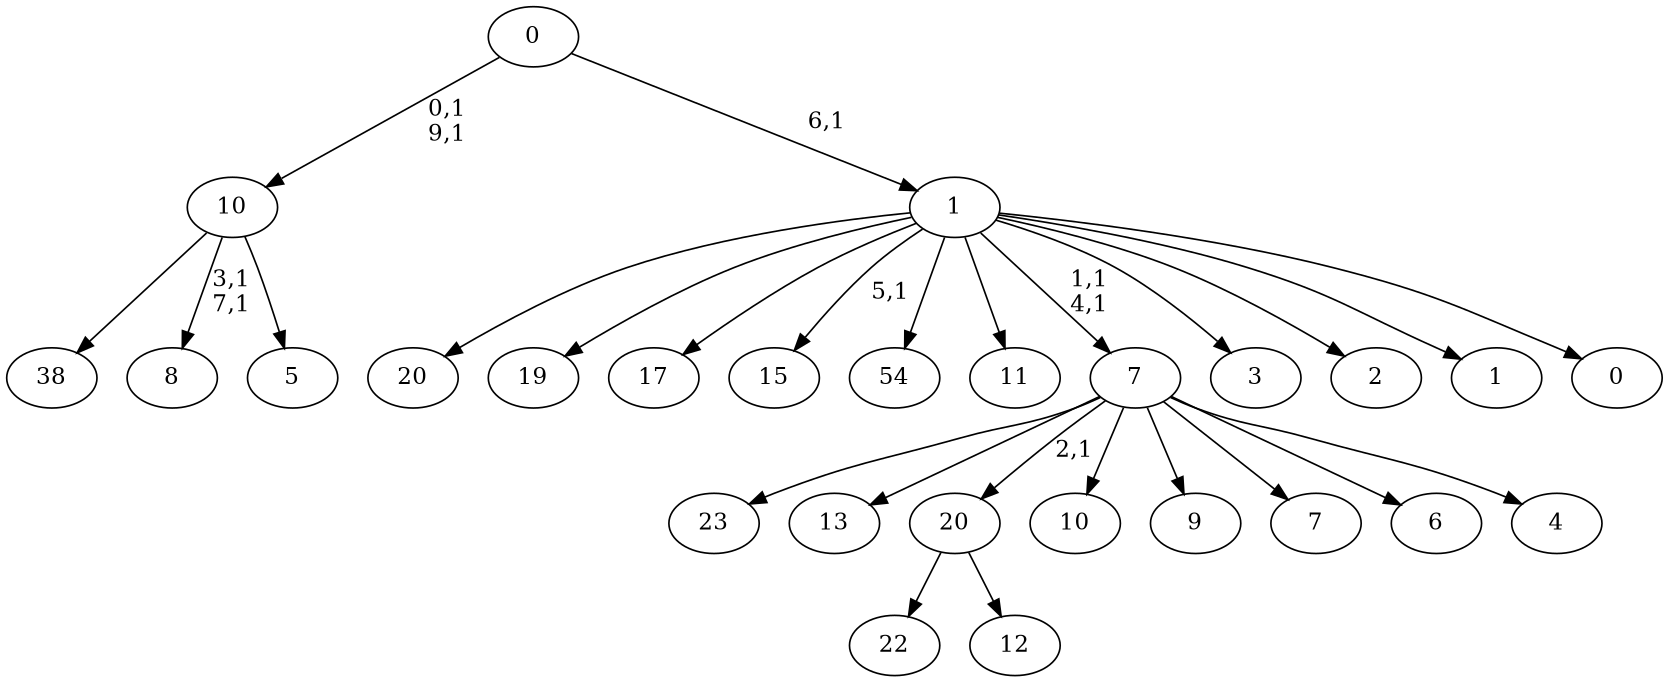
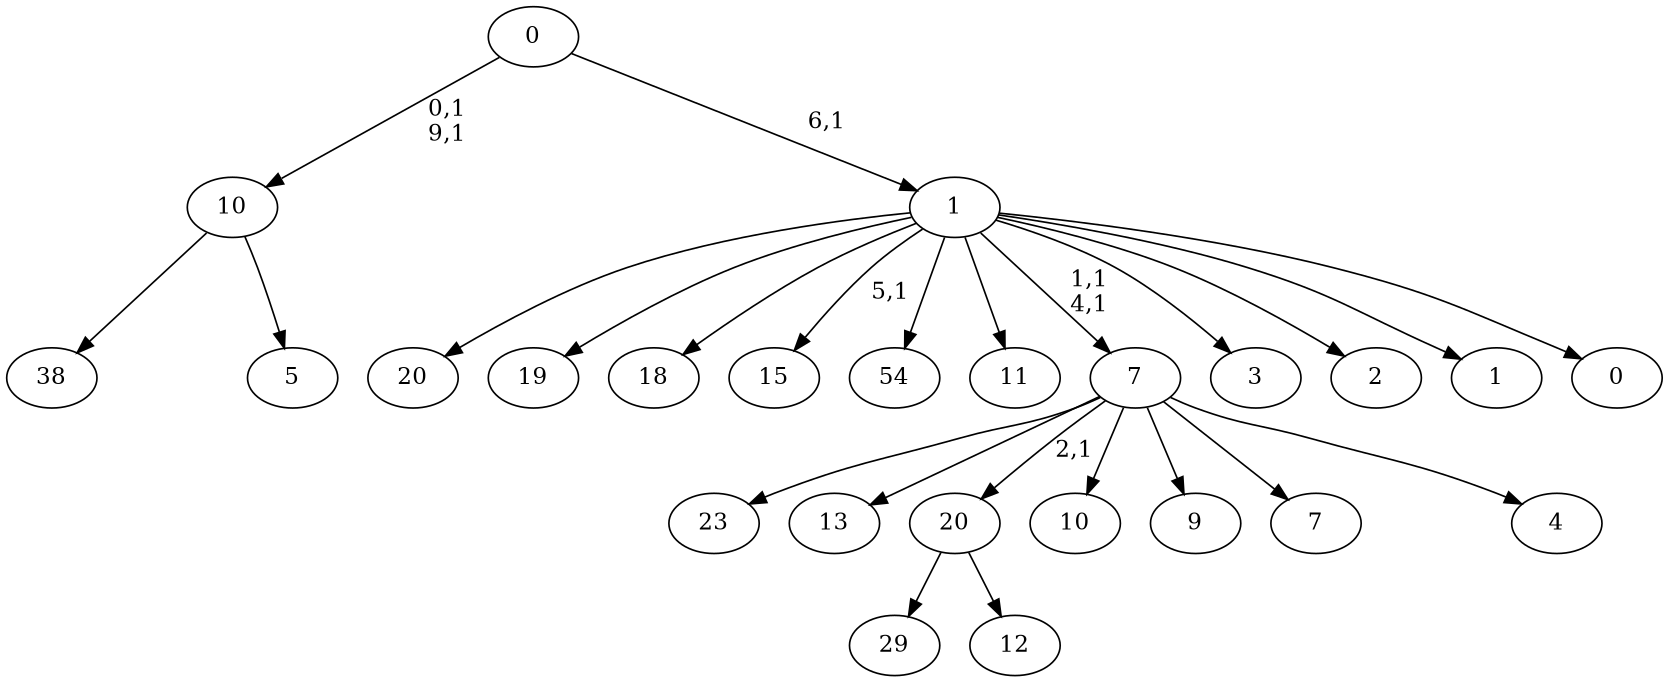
node "8": removed
node "17": label "17" -> "18"
node "6": removed
node "22": label "22" -> "29"
